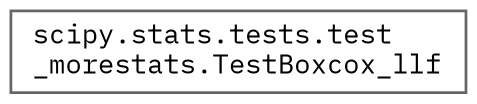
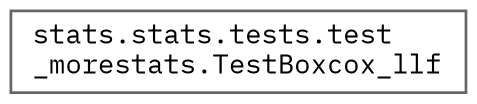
node "scipy.stats.tests.test _morestats.TestBoxcox_llf": label "scipy.stats.tests.test _morestats.TestBoxcox_llf" -> "stats.stats.tests.test _morestats.TestBoxcox_llf"
